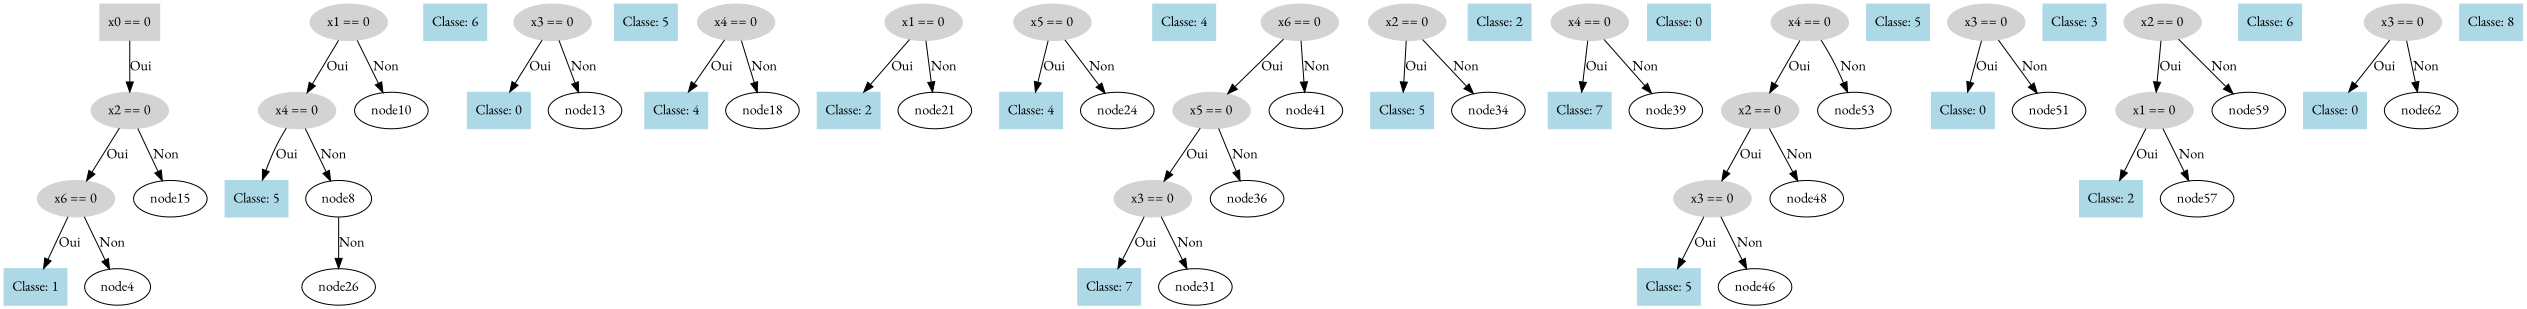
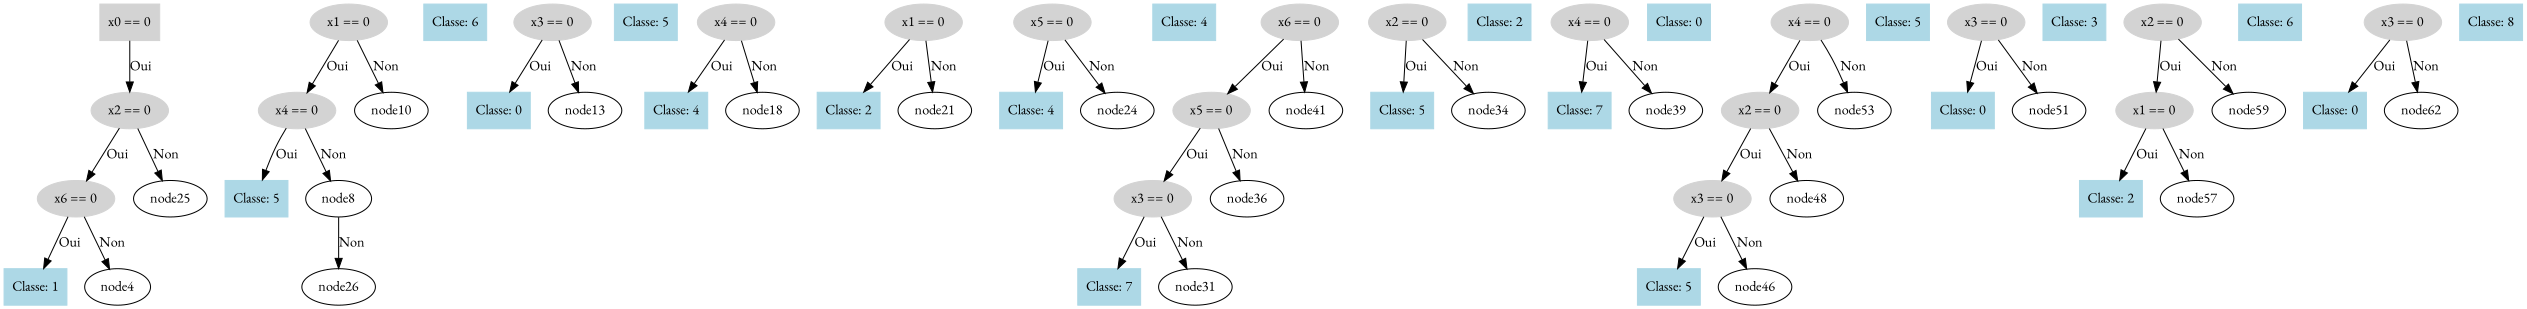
node "node15": label "node15" -> "node25"
